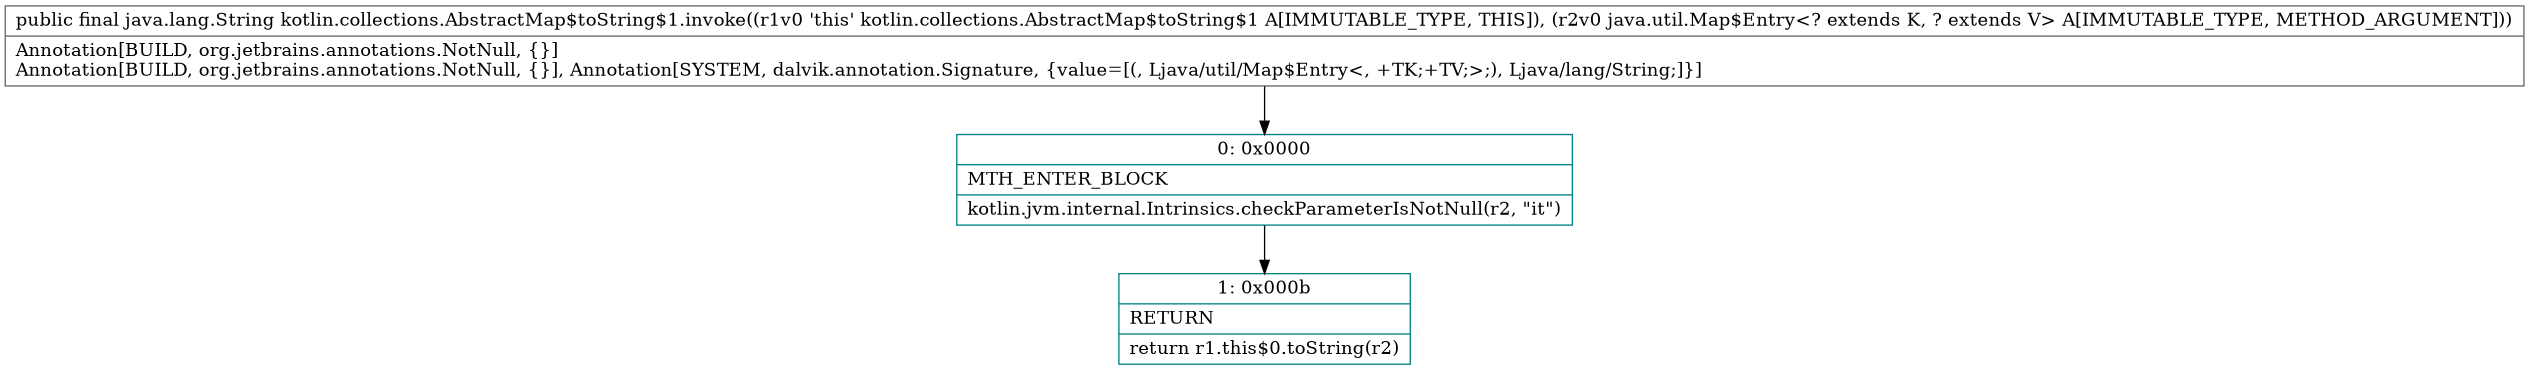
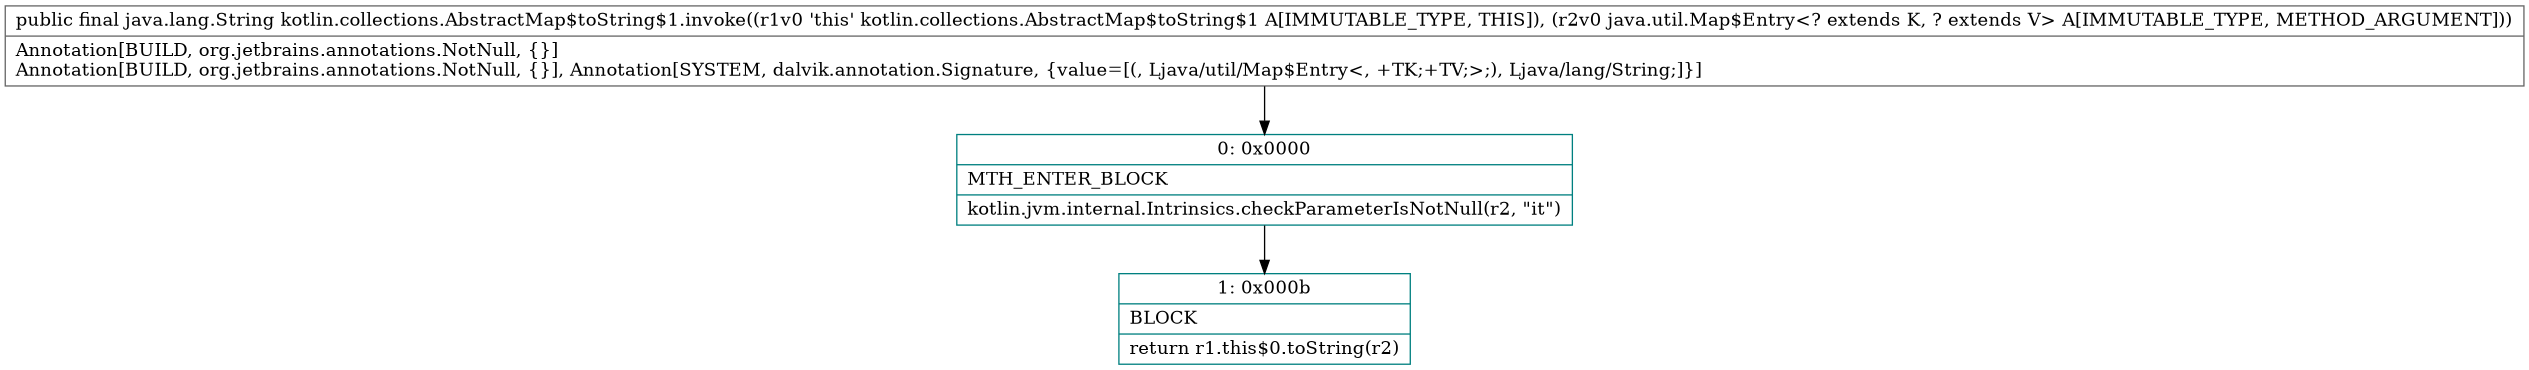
node "1: 0x000b": text "RETURN" -> "BLOCK"
